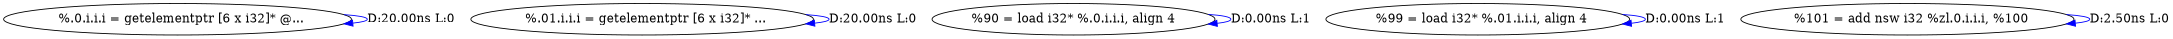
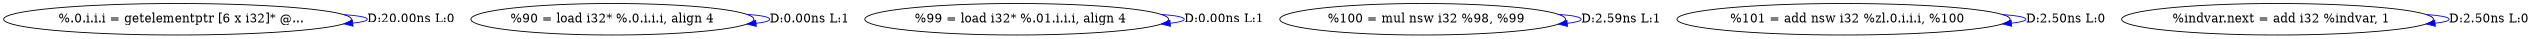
node "%.01.i.i.i = getelementptr [6 x i32]* ...": removed
node "%100 = mul nsw i32 %98, %99": added
node "%indvar.next = add i32 %indvar, 1": added
